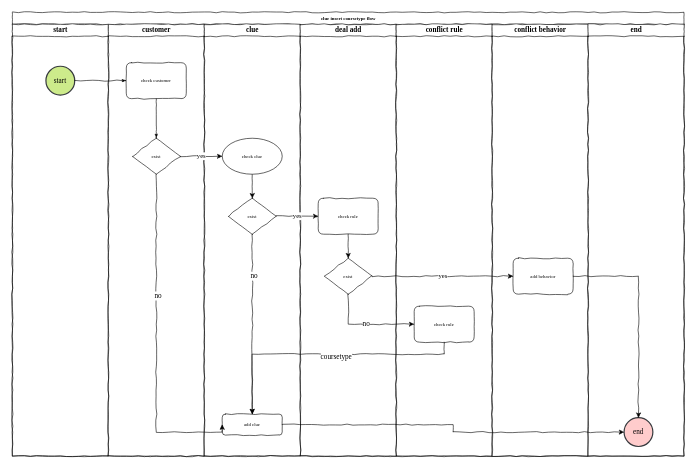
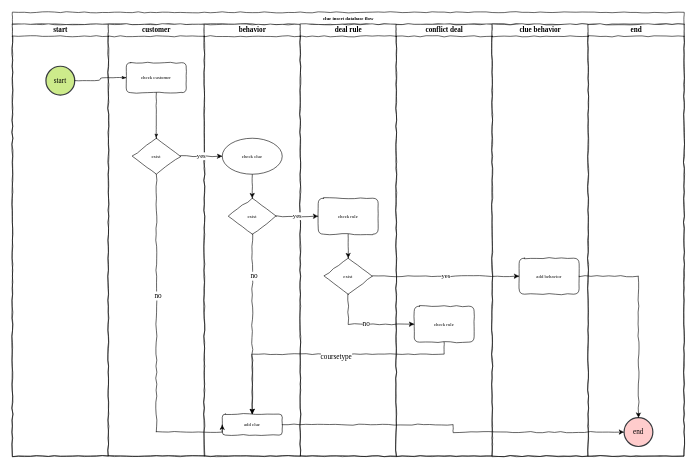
node "clue insert coursetype flow": label "clue insert coursetype flow" -> "clue insert database flow"
node "clue": label "clue" -> "behavior"
node "deal add": label "deal add" -> "deal rule"
node "conflict rule": label "conflict rule" -> "conflict deal"
node "conflict behavior": label "conflict behavior" -> "clue behavior"
node "check customer": size 60x36 -> 60x30
node "add behavior": moved (543, 276) -> (549, 276)
